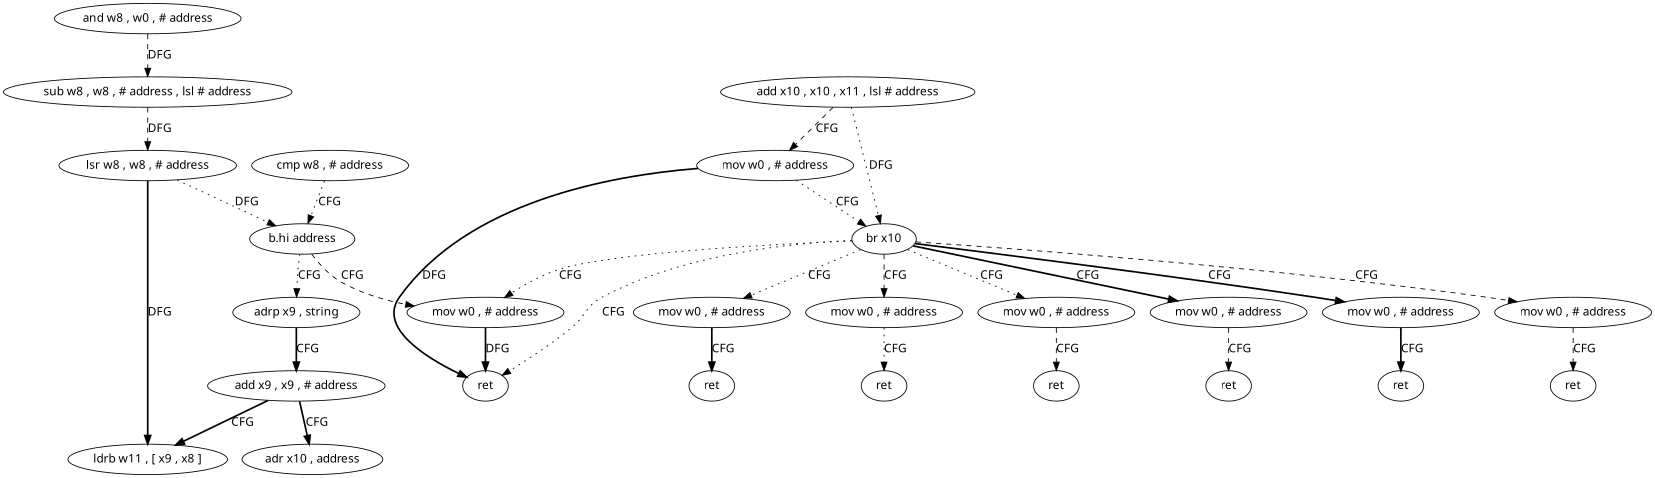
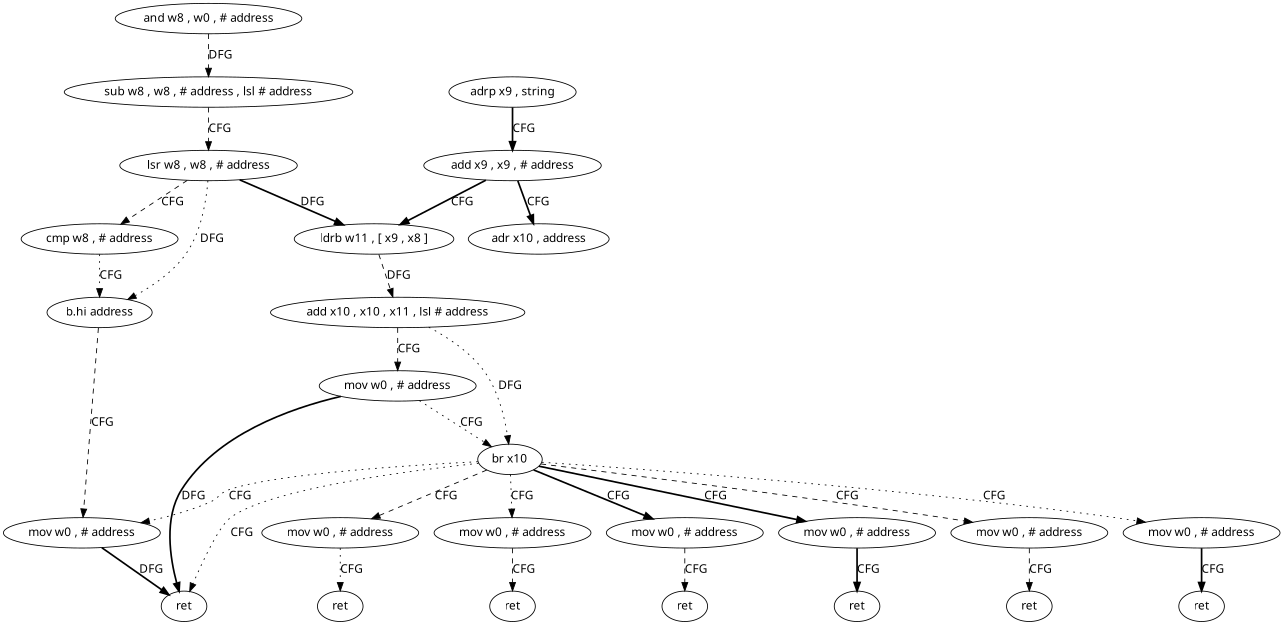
edge "sub w8 , w8 , # address , lsl # address" -> "lsr w8 , w8 , # address": label "DFG" -> "CFG"
edge "lsr w8 , w8 , # address" -> "cmp w8 , # address": added, label "CFG"
edge "b.hi address" -> "adrp x9 , string": removed, label "CFG"
edge "ldrb w11 , [ x9 , x8 ]" -> "add x10 , x10 , x11 , lsl # address": added, label "DFG"
